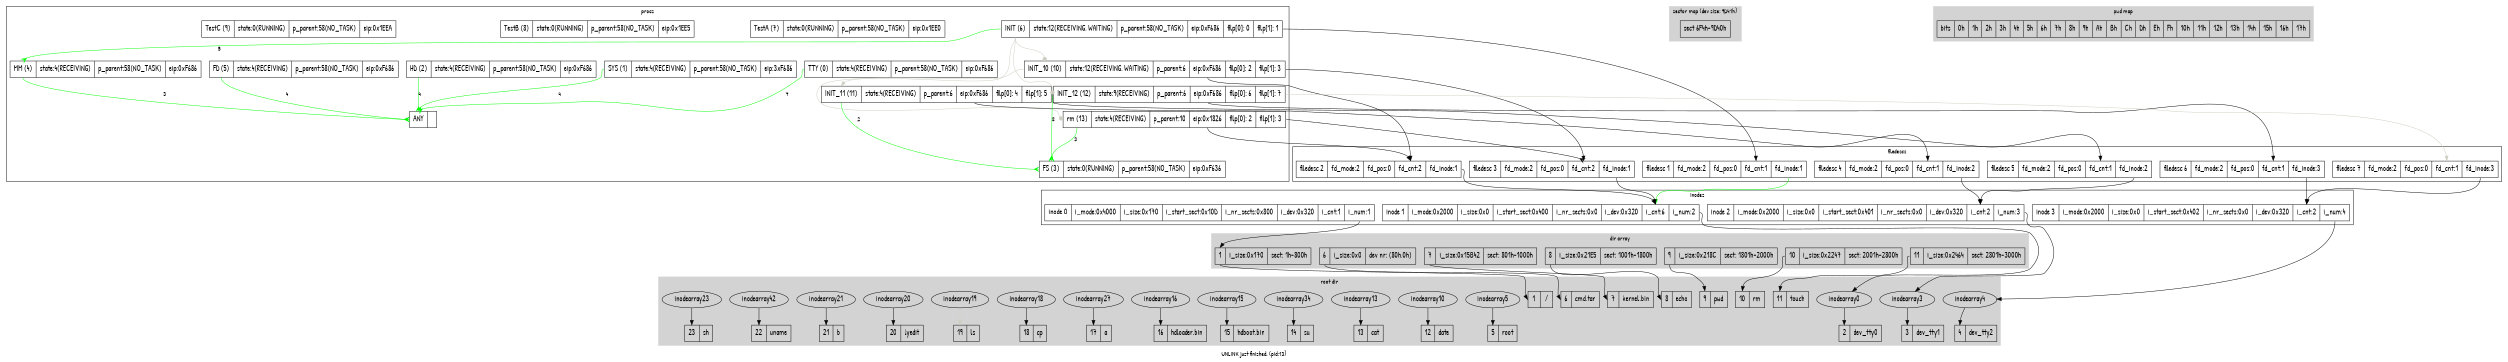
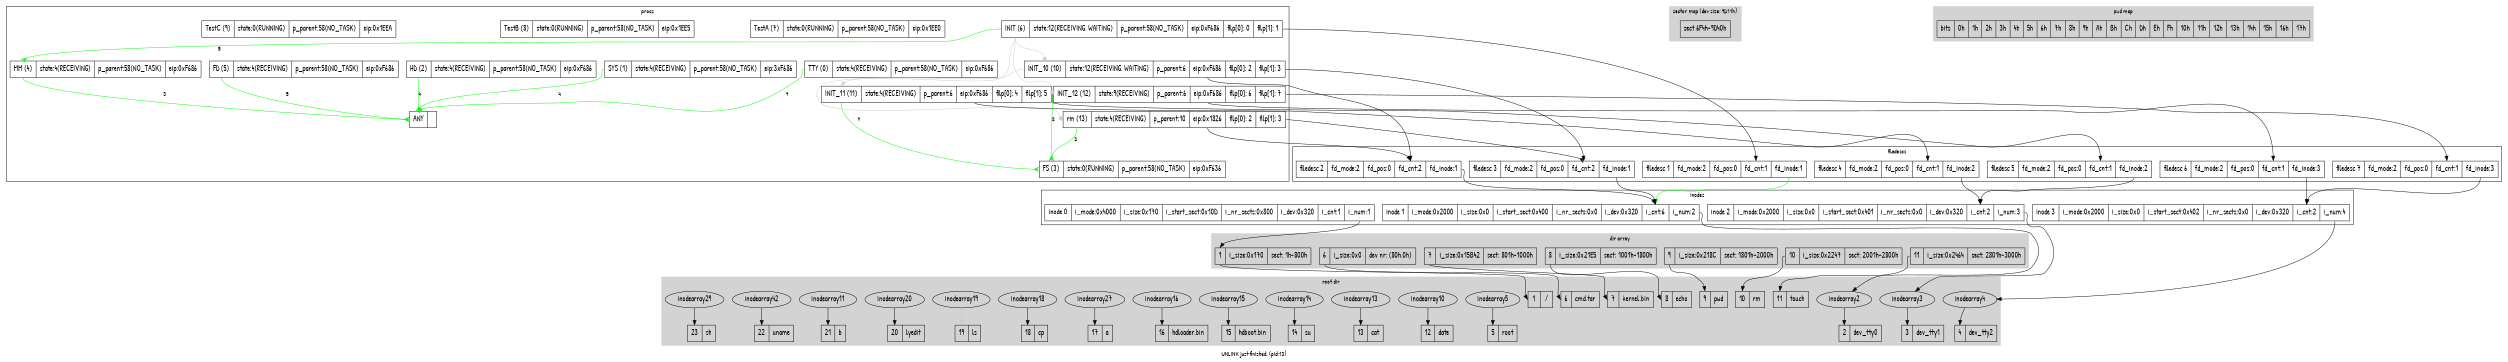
cluster "sector map (dev size: 9D41h)": label "sector map (dev size: 9D41h)" -> "sector map (dev size: 9D11h)"
edge "FD (5)" -> "ANY": label "4" -> "5"
edge "INIT_12 (12)" -> "filedesc 7": color ivory3 -> black
edge "INIT_11 (11)" -> "FS (3)": label "2" -> "7"
node "inodearray23": label "inodearray23" -> "inodearray29"
node "inodearray21": label "inodearray21" -> "inodearray11"
node "inodearray34": label "inodearray34" -> "inodearray14"
node "inodearray0": label "inodearray0" -> "inodearray2"
